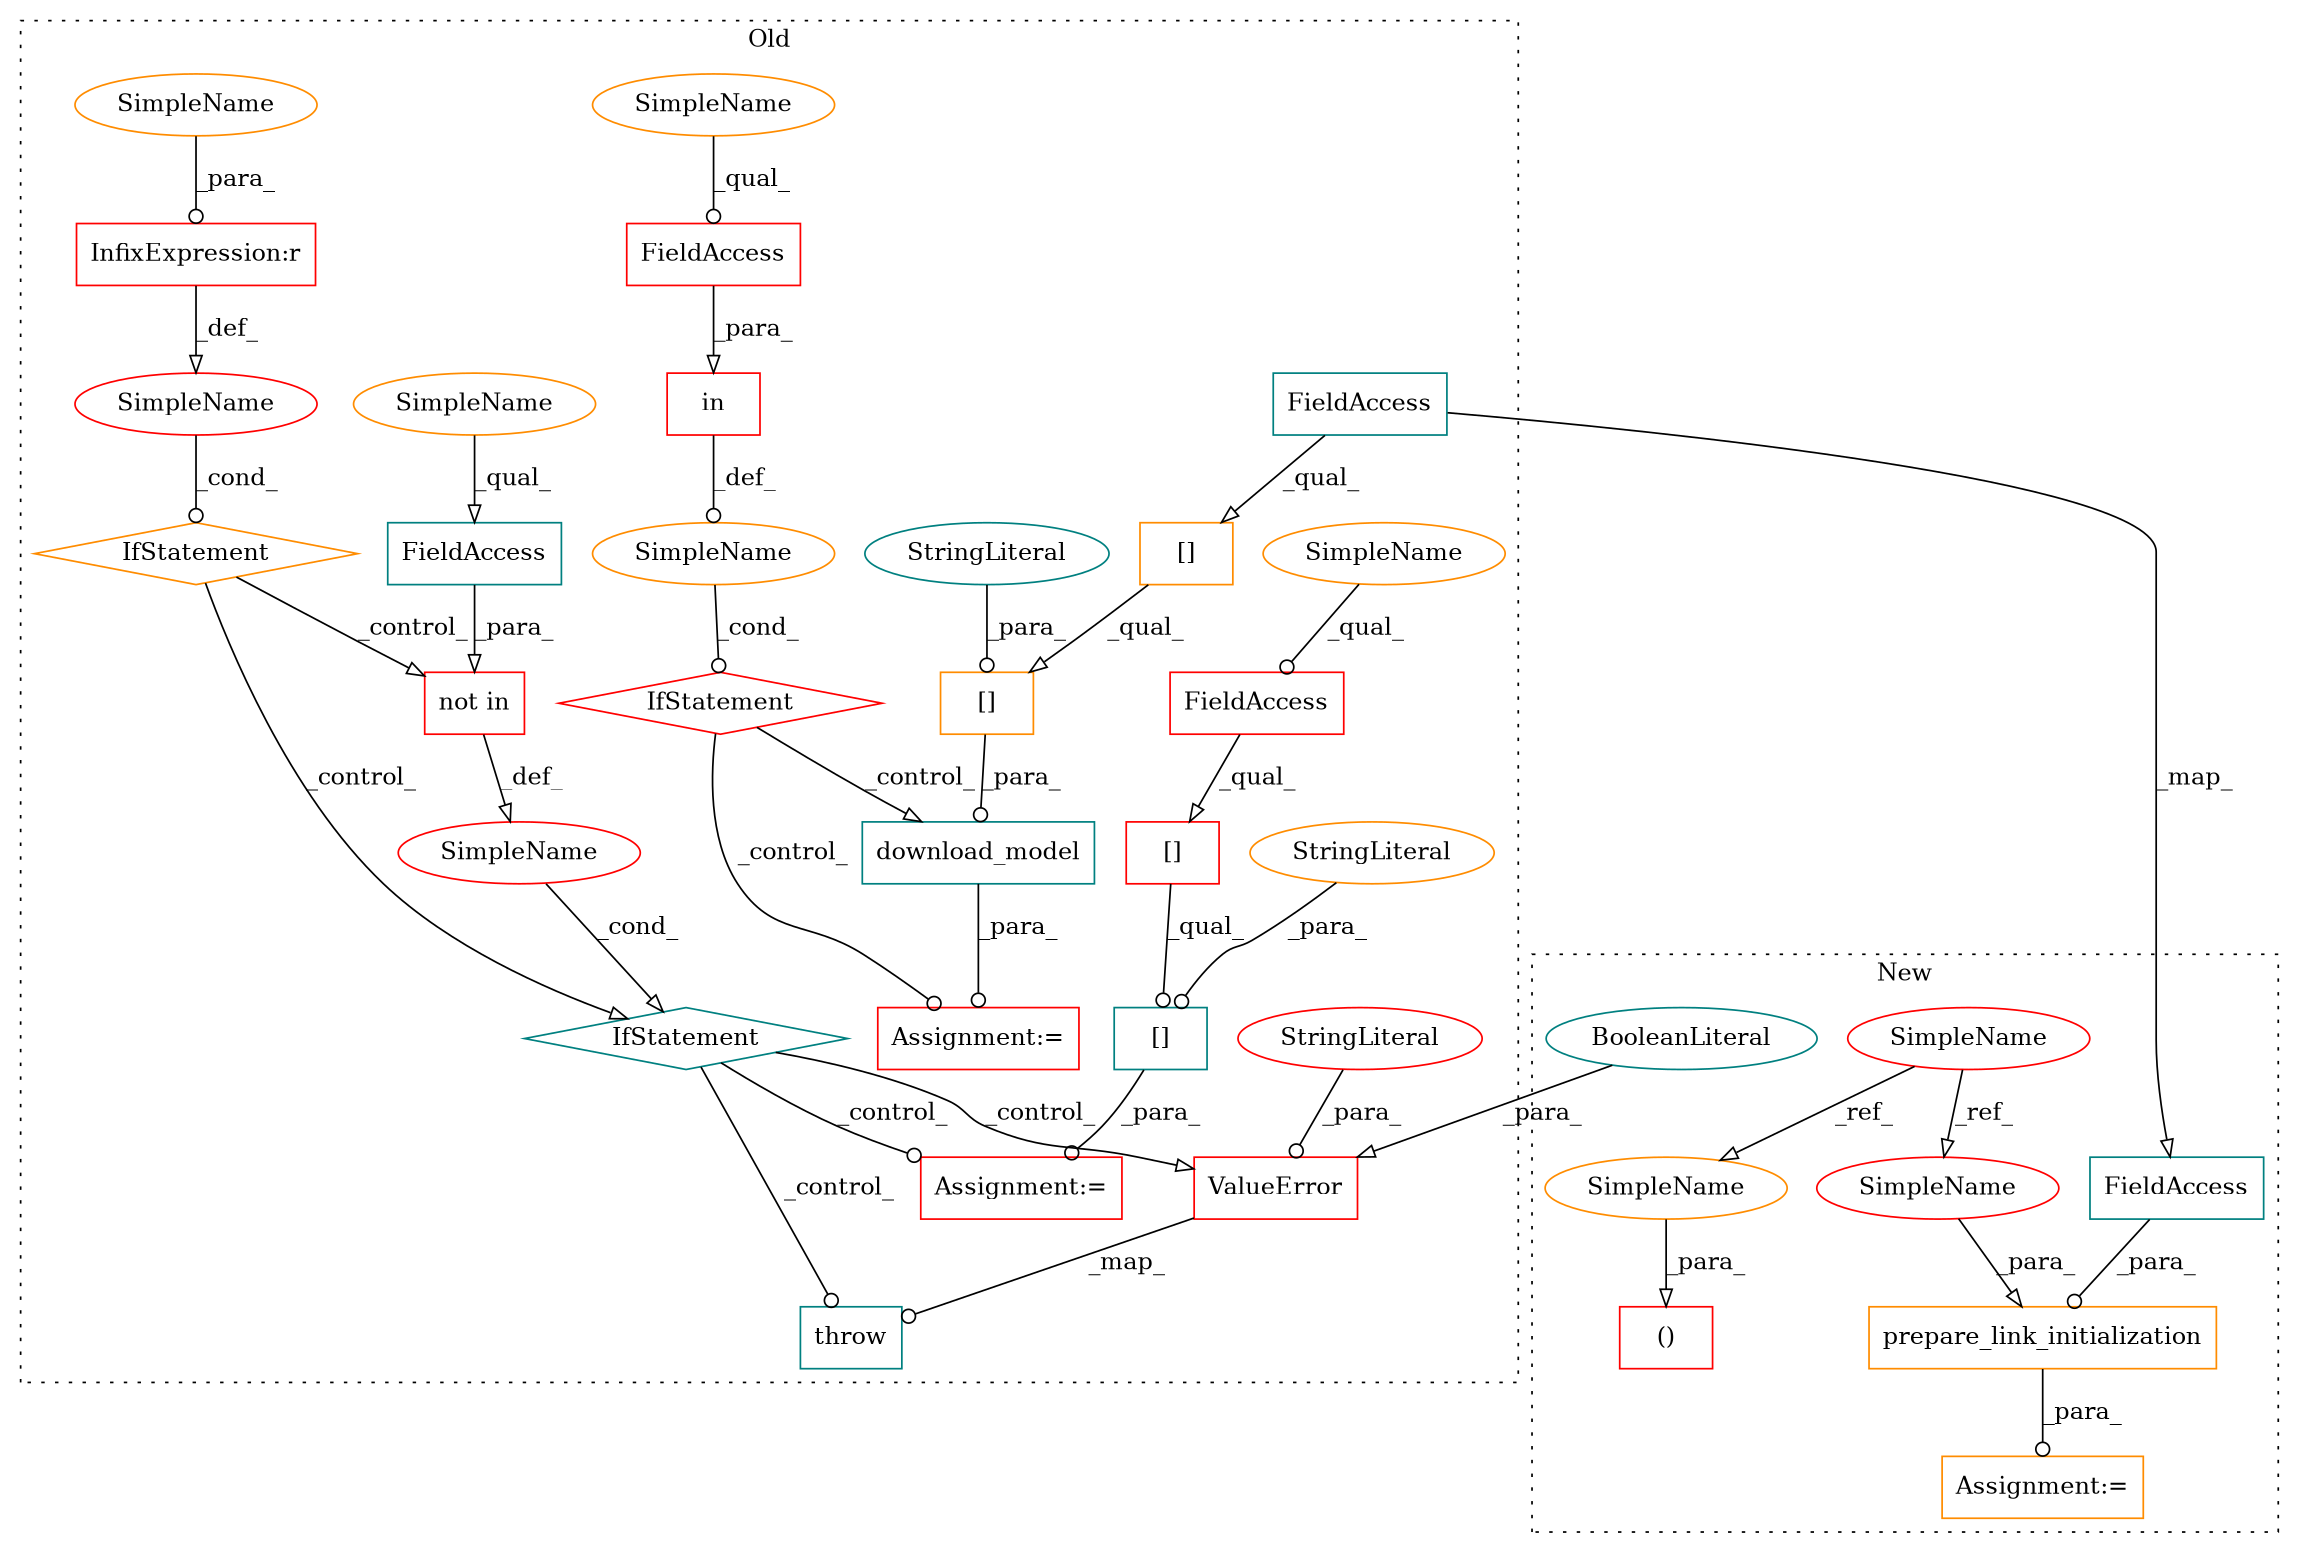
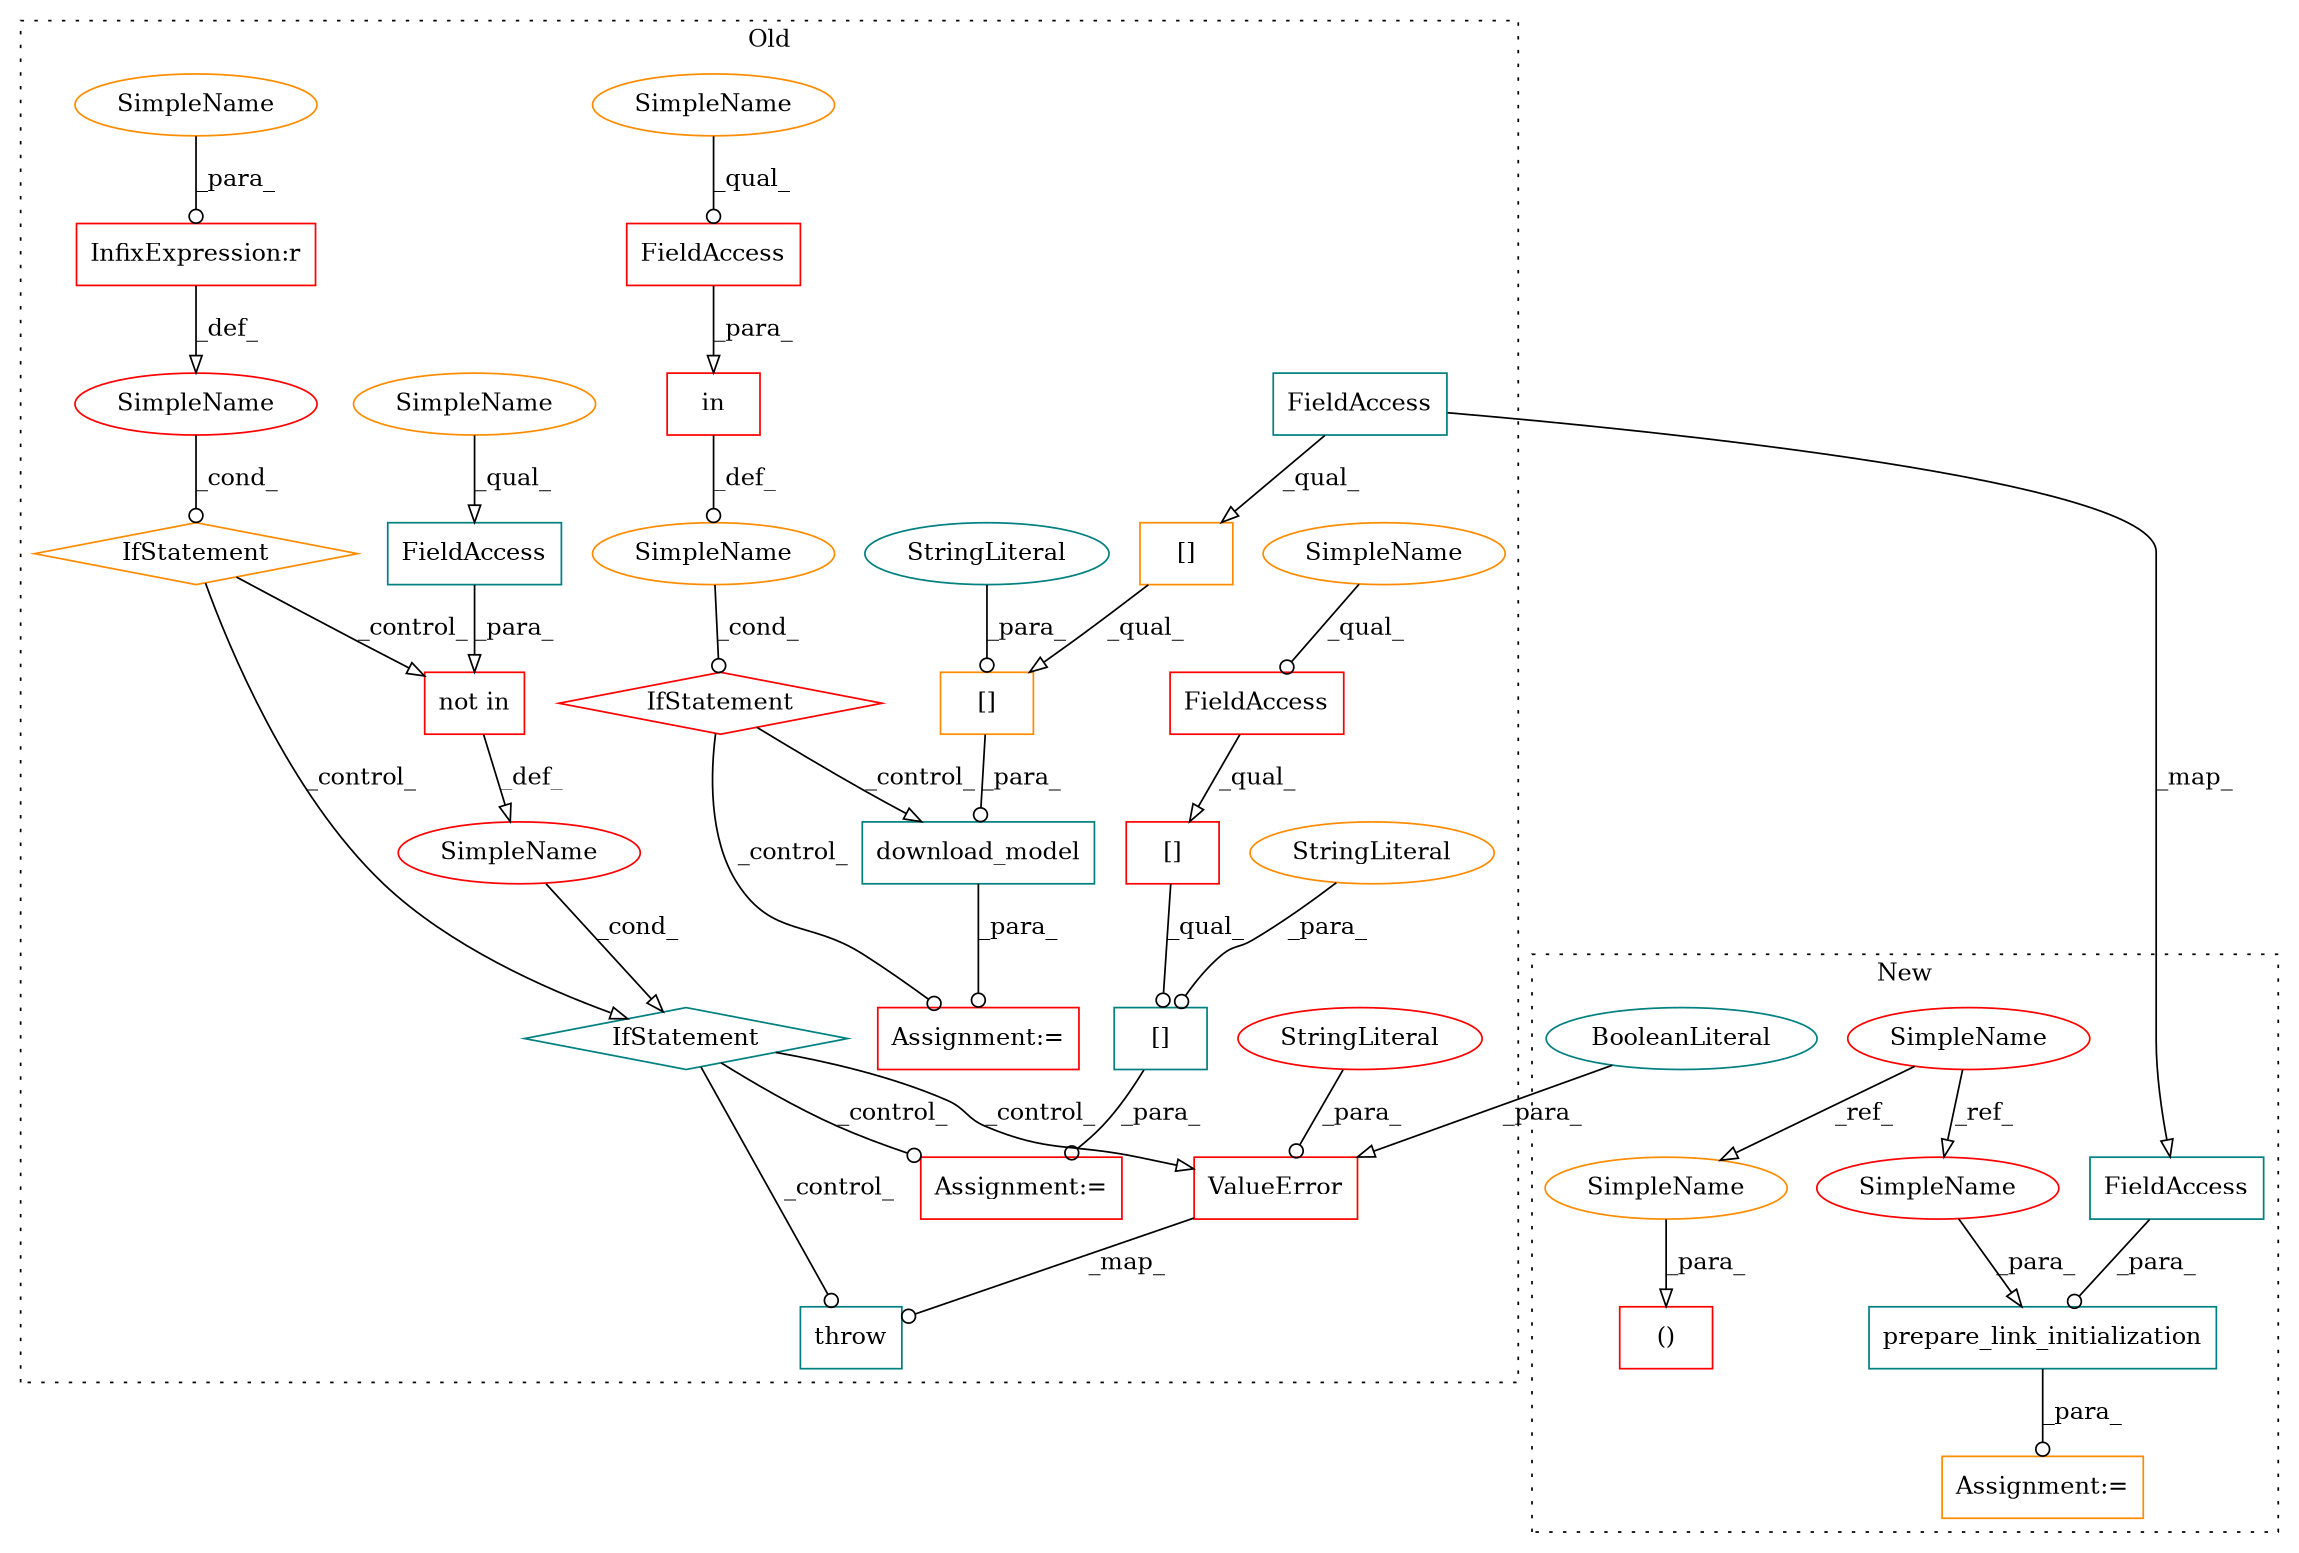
node "prepare_link_initialization": color darkorange -> teal
